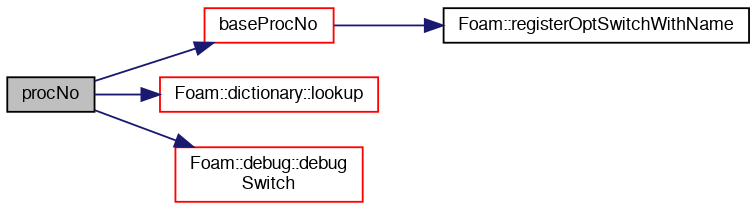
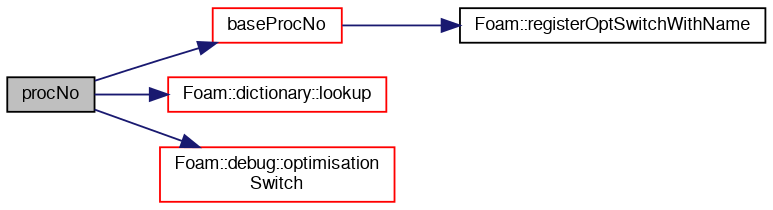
node "Foam::debug::debug Switch": label "Foam::debug::debug Switch" -> "Foam::debug::optimisation Switch"
